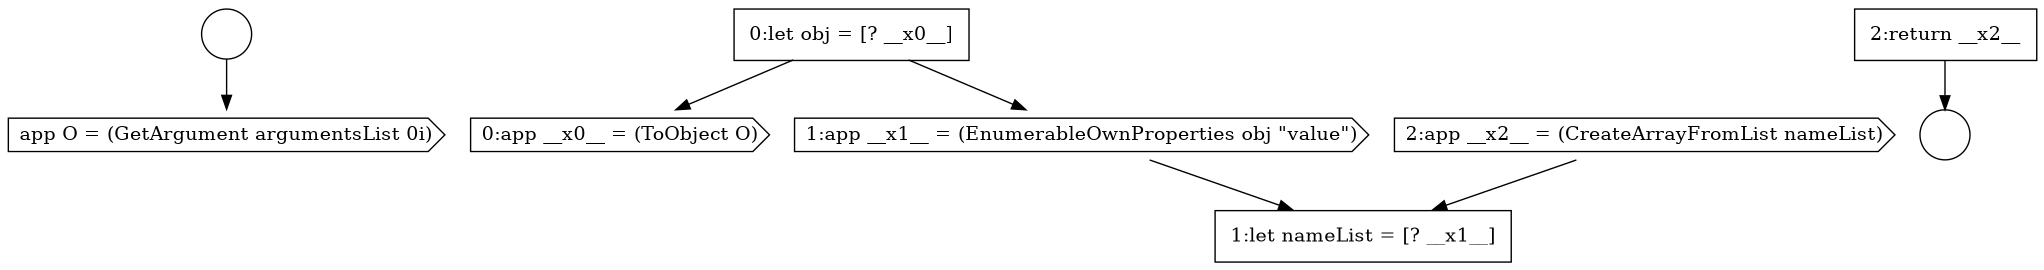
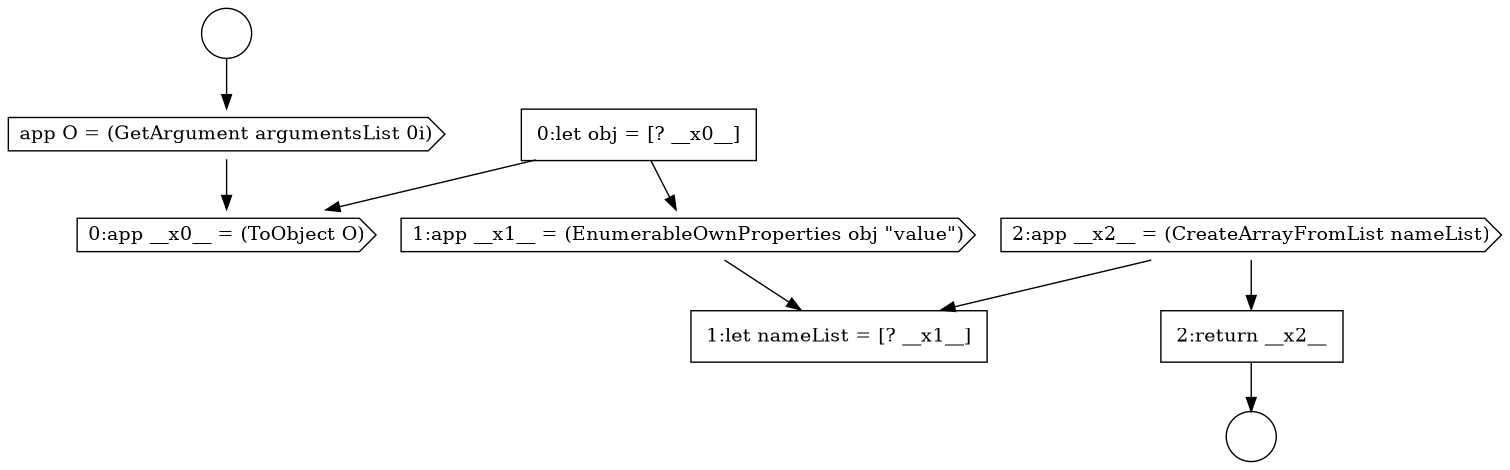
edge "app O = (GetArgument argumentsList 0i)" -> "0:app __x0__ = (ToObject O)": added
edge "2:app __x2__ = (CreateArrayFromList nameList)" -> "2:return __x2__": added
